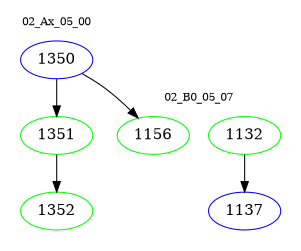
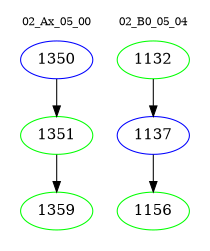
edge "1350" -> "1156": now "1137" -> "1156"
cluster "02_B0_05_07": label "02_B0_05_07" -> "02_B0_05_04"
node "1352": label "1352" -> "1359"
